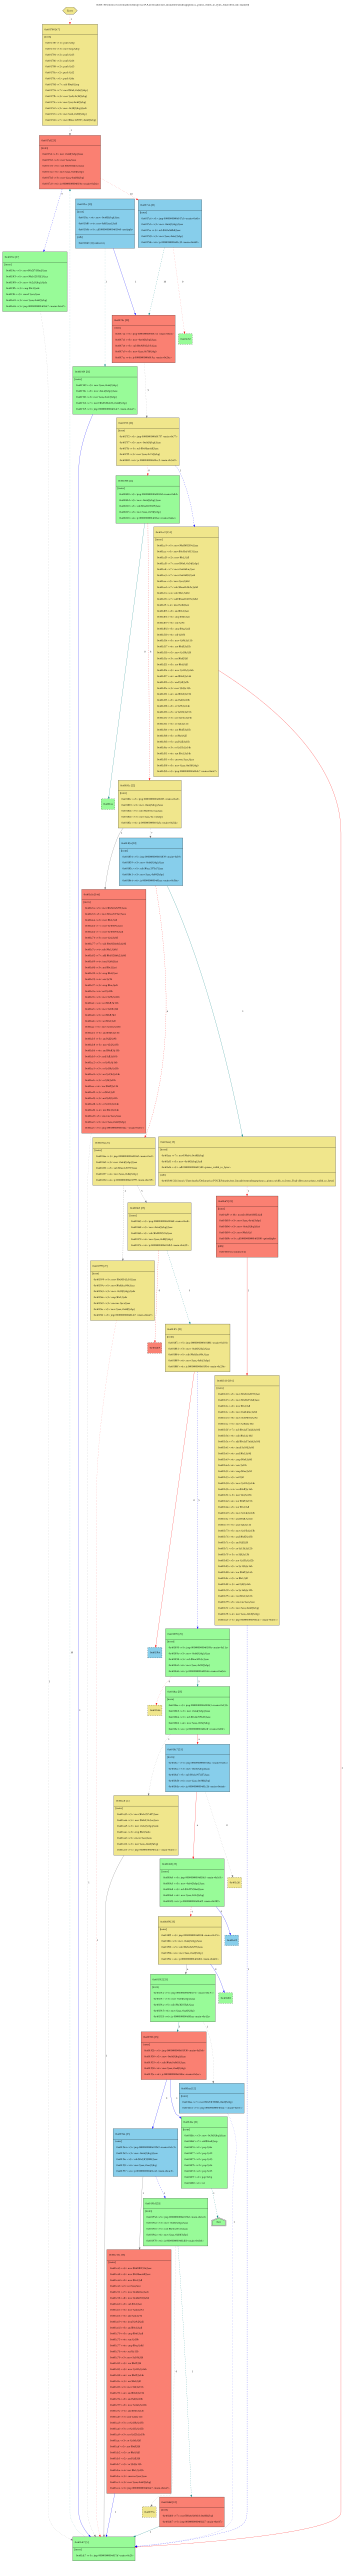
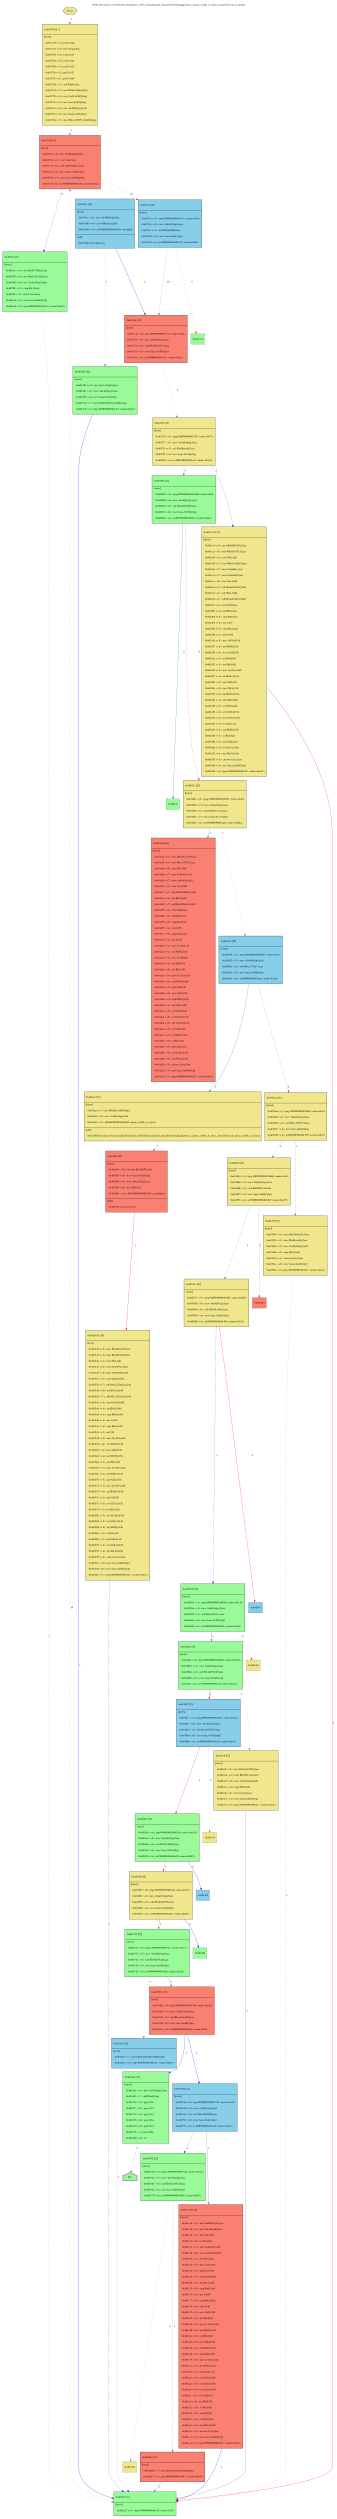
edge "0x401a5a [144]" -> "0x401dc7 [5]": removed, label "1"
